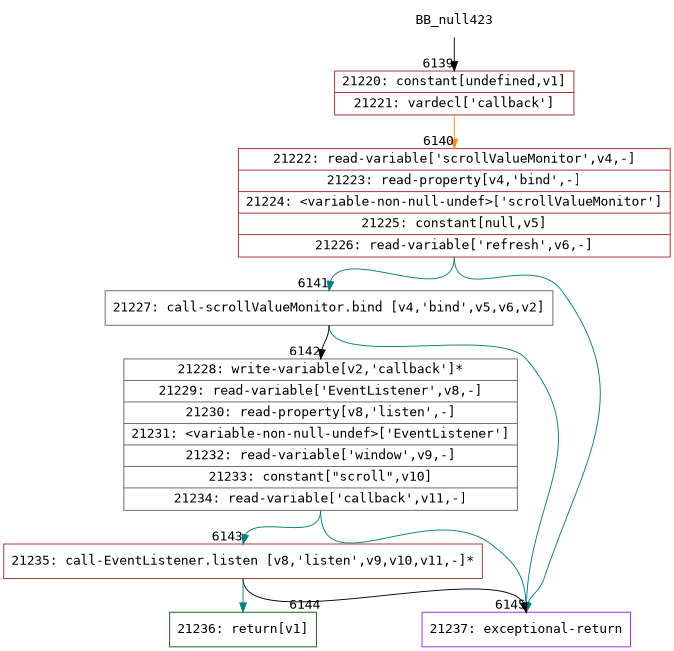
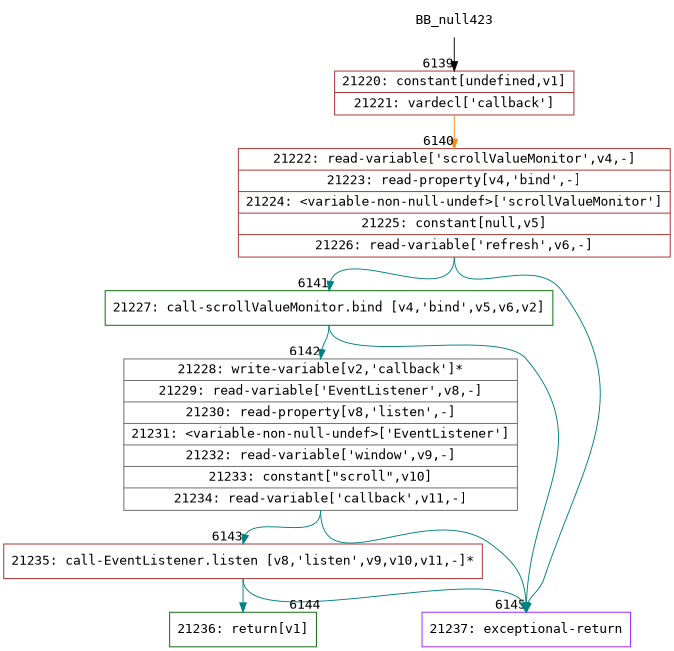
node "21227: call-scrollValueMonitor.bind [v4,'bind',v5,v6,v2]": color gray40 -> darkgreen
edge "21227: call-scrollValueMonitor.bind [v4,'bind',v5,v6,v2]" -> "21228: write-variable[v2,'callback']*": color black -> teal
edge "21235: call-EventListener.listen [v8,'listen',v9,v10,v11,-]*" -> "21237: exceptional-return": color black -> teal
